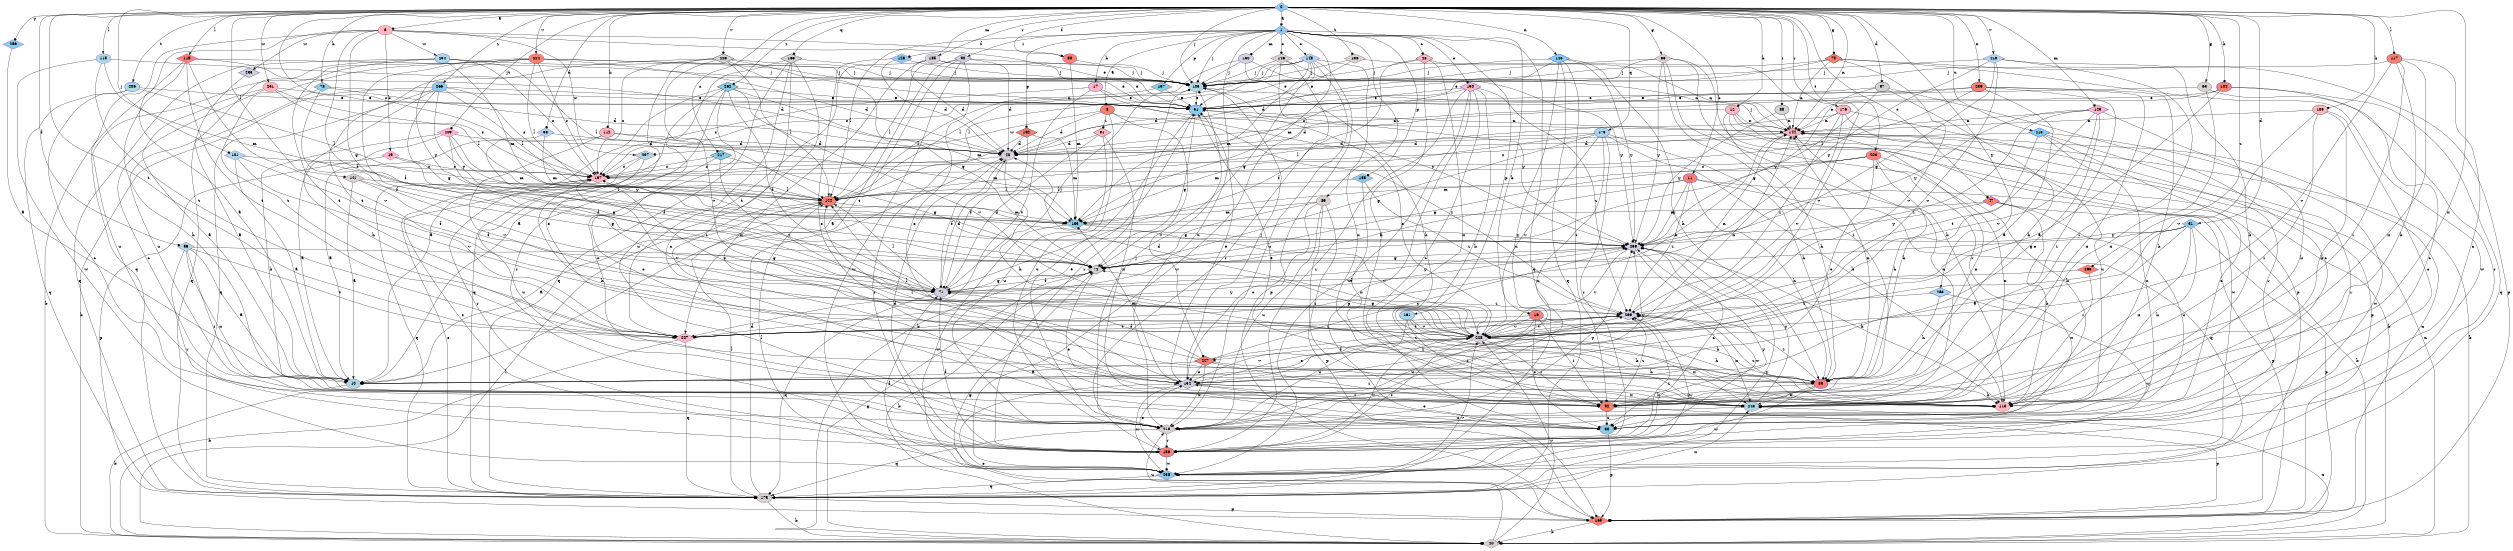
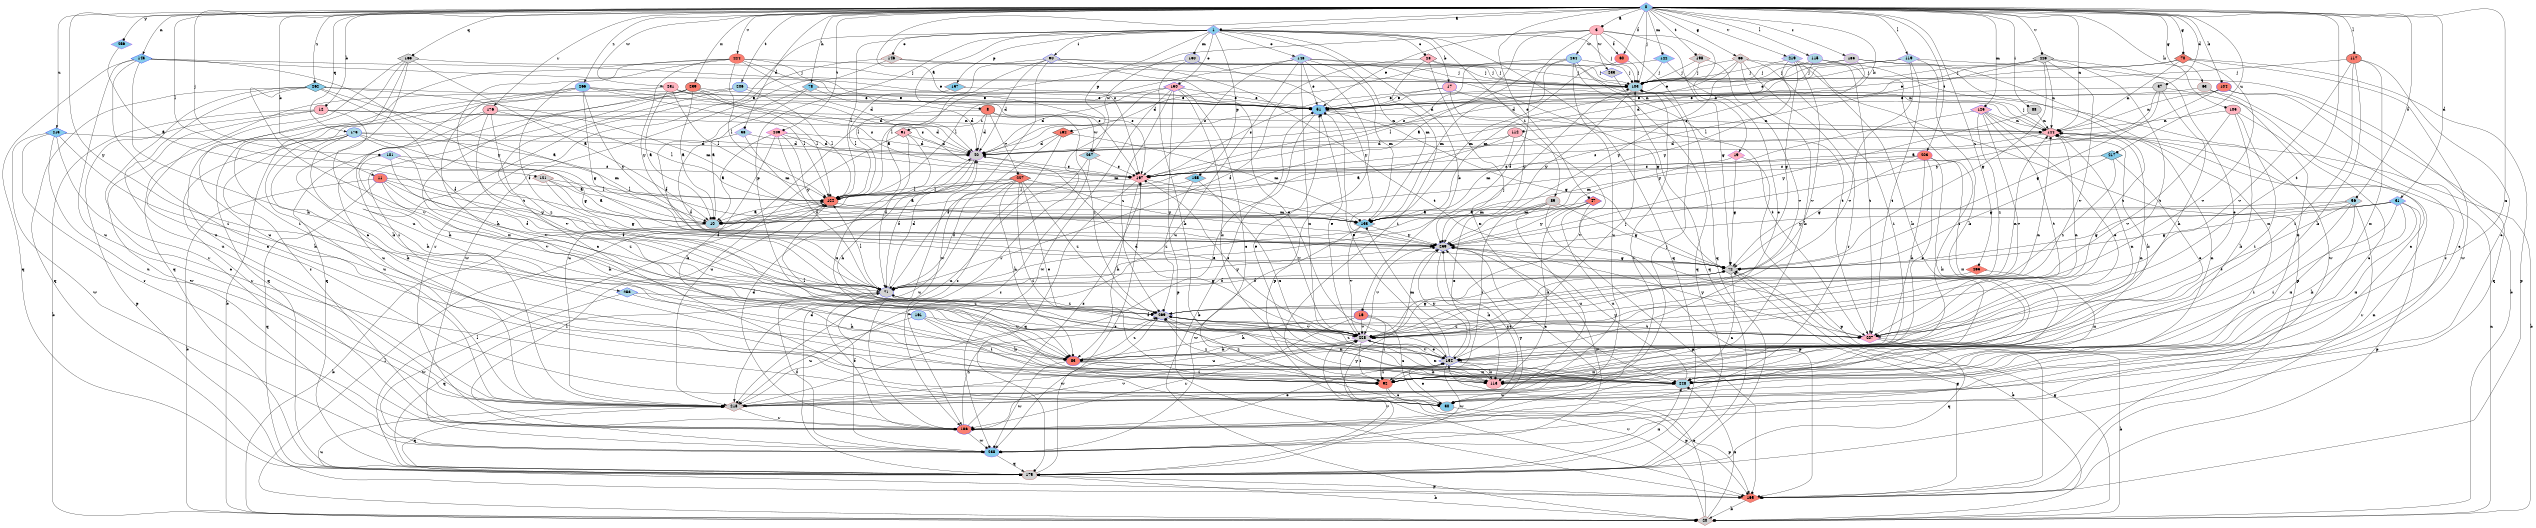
node "119": fillcolor salmon -> lightblue
node "126": label "126" -> "122"
edge "228" -> "227": now "228" -> "71"
node "238": shape diamond -> ellipse
